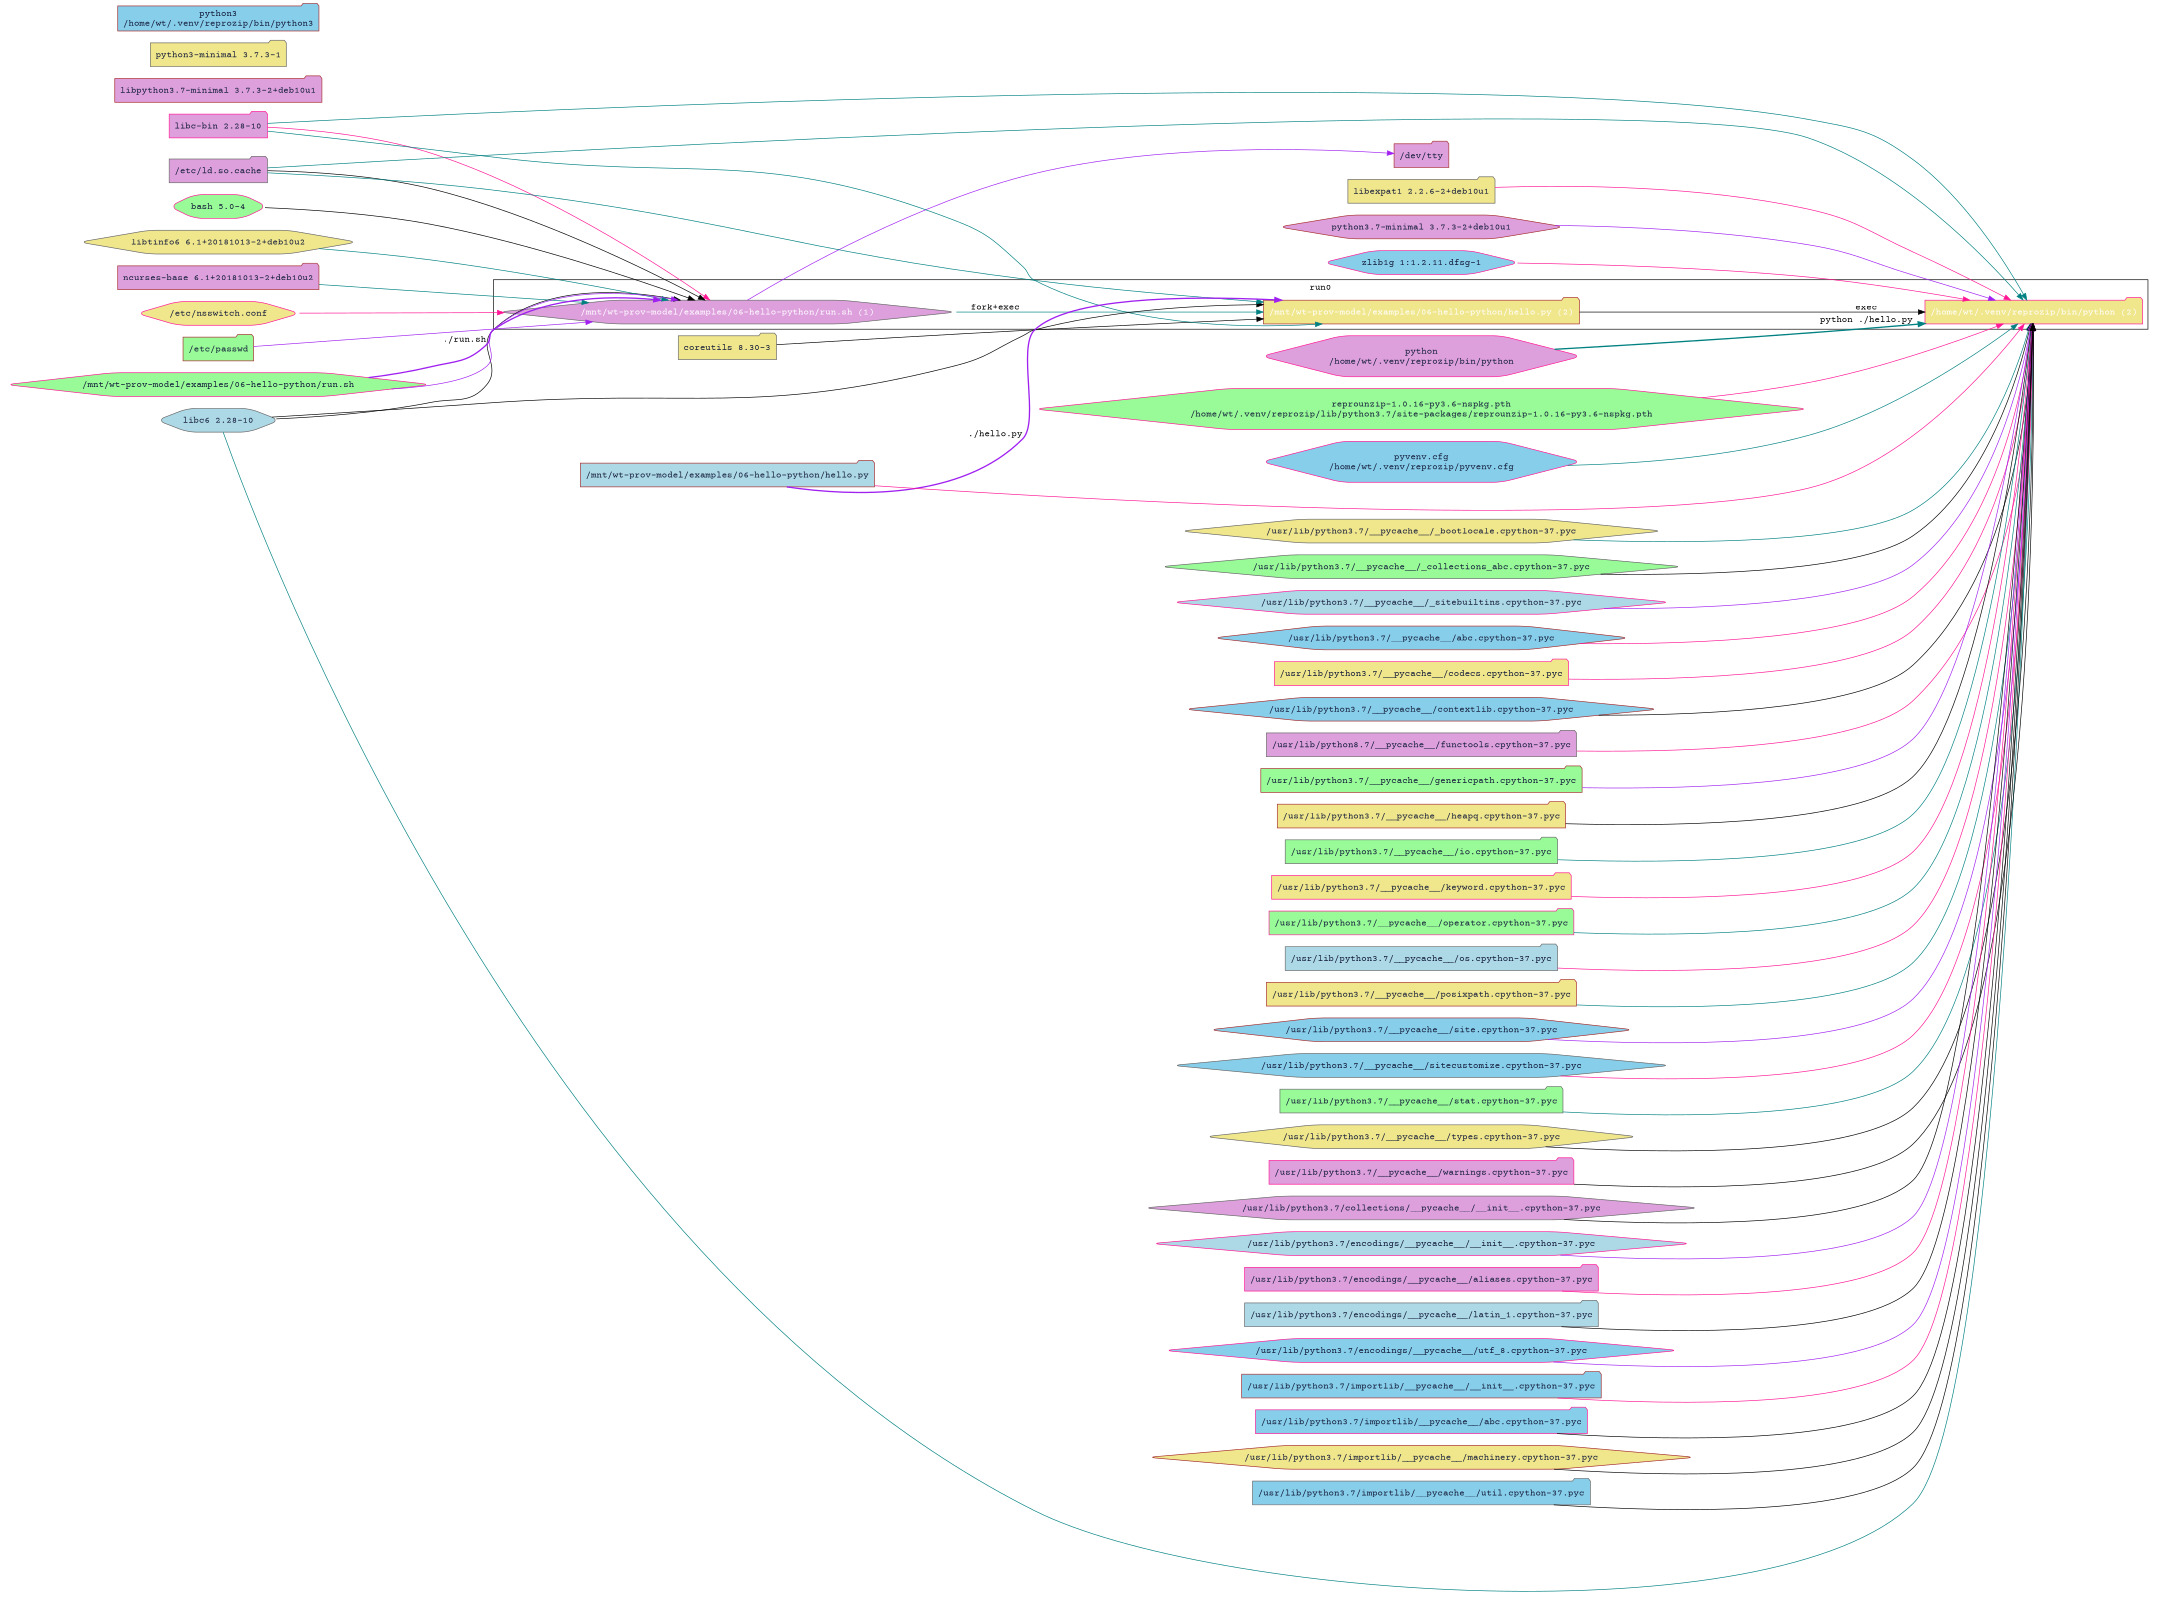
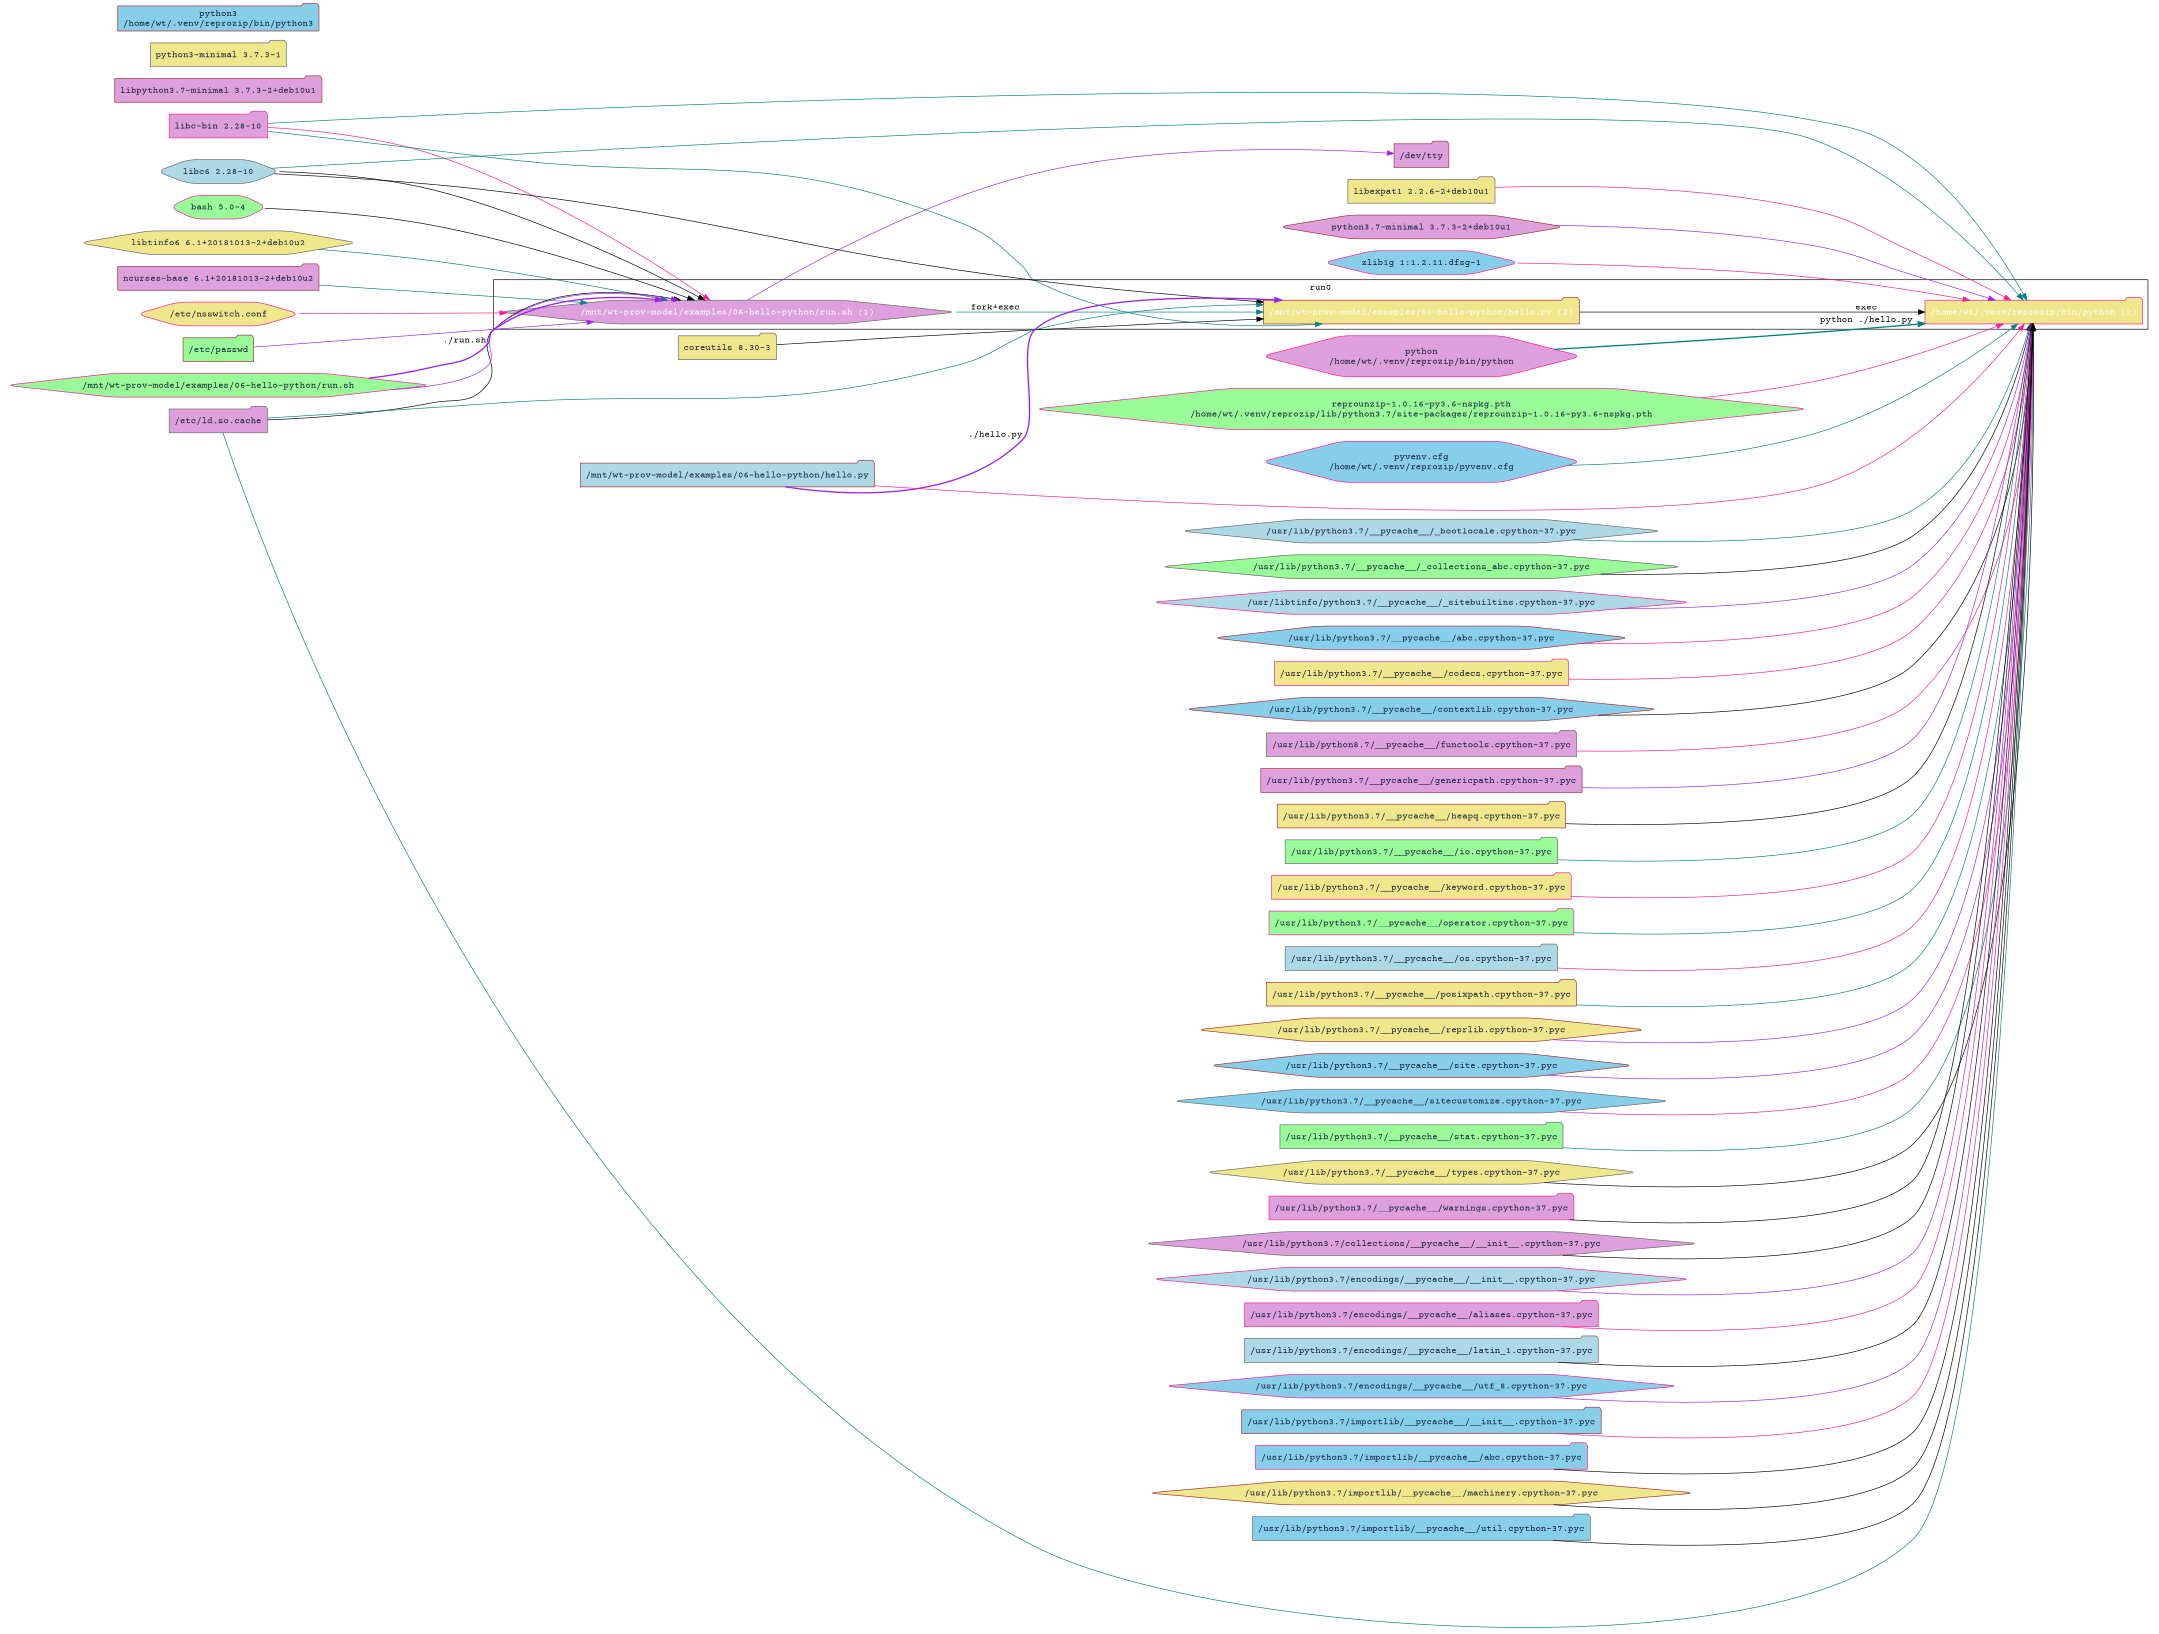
node "/usr/lib/python3.7/__pycache__/_bootlocale.cpython-37.pyc": fillcolor khaki -> lightblue
node "/usr/lib/python3.7/__pycache__/_sitebuiltins.cpython-37.pyc": label "/usr/lib/python3.7/__pycache__/_sitebuiltins.cpython-37.pyc" -> "/usr/libtinfo/python3.7/__pycache__/_sitebuiltins.cpython-37.pyc"
node "/usr/lib/python3.7/__pycache__/genericpath.cpython-37.pyc": fillcolor palegreen -> plum
node "/usr/lib/python3.7/__pycache__/reprlib.cpython-37.pyc": added
